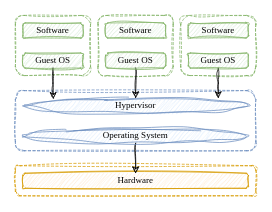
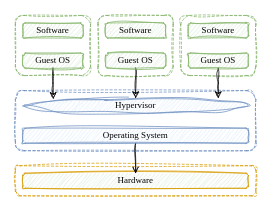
node "Operating System": shape ellipse -> rounded rectangle
edge "Operating System" -> "Hardware": arrowhead classic -> open
node "Hardware": fillcolor #ffe6cc -> #d5e8d4
